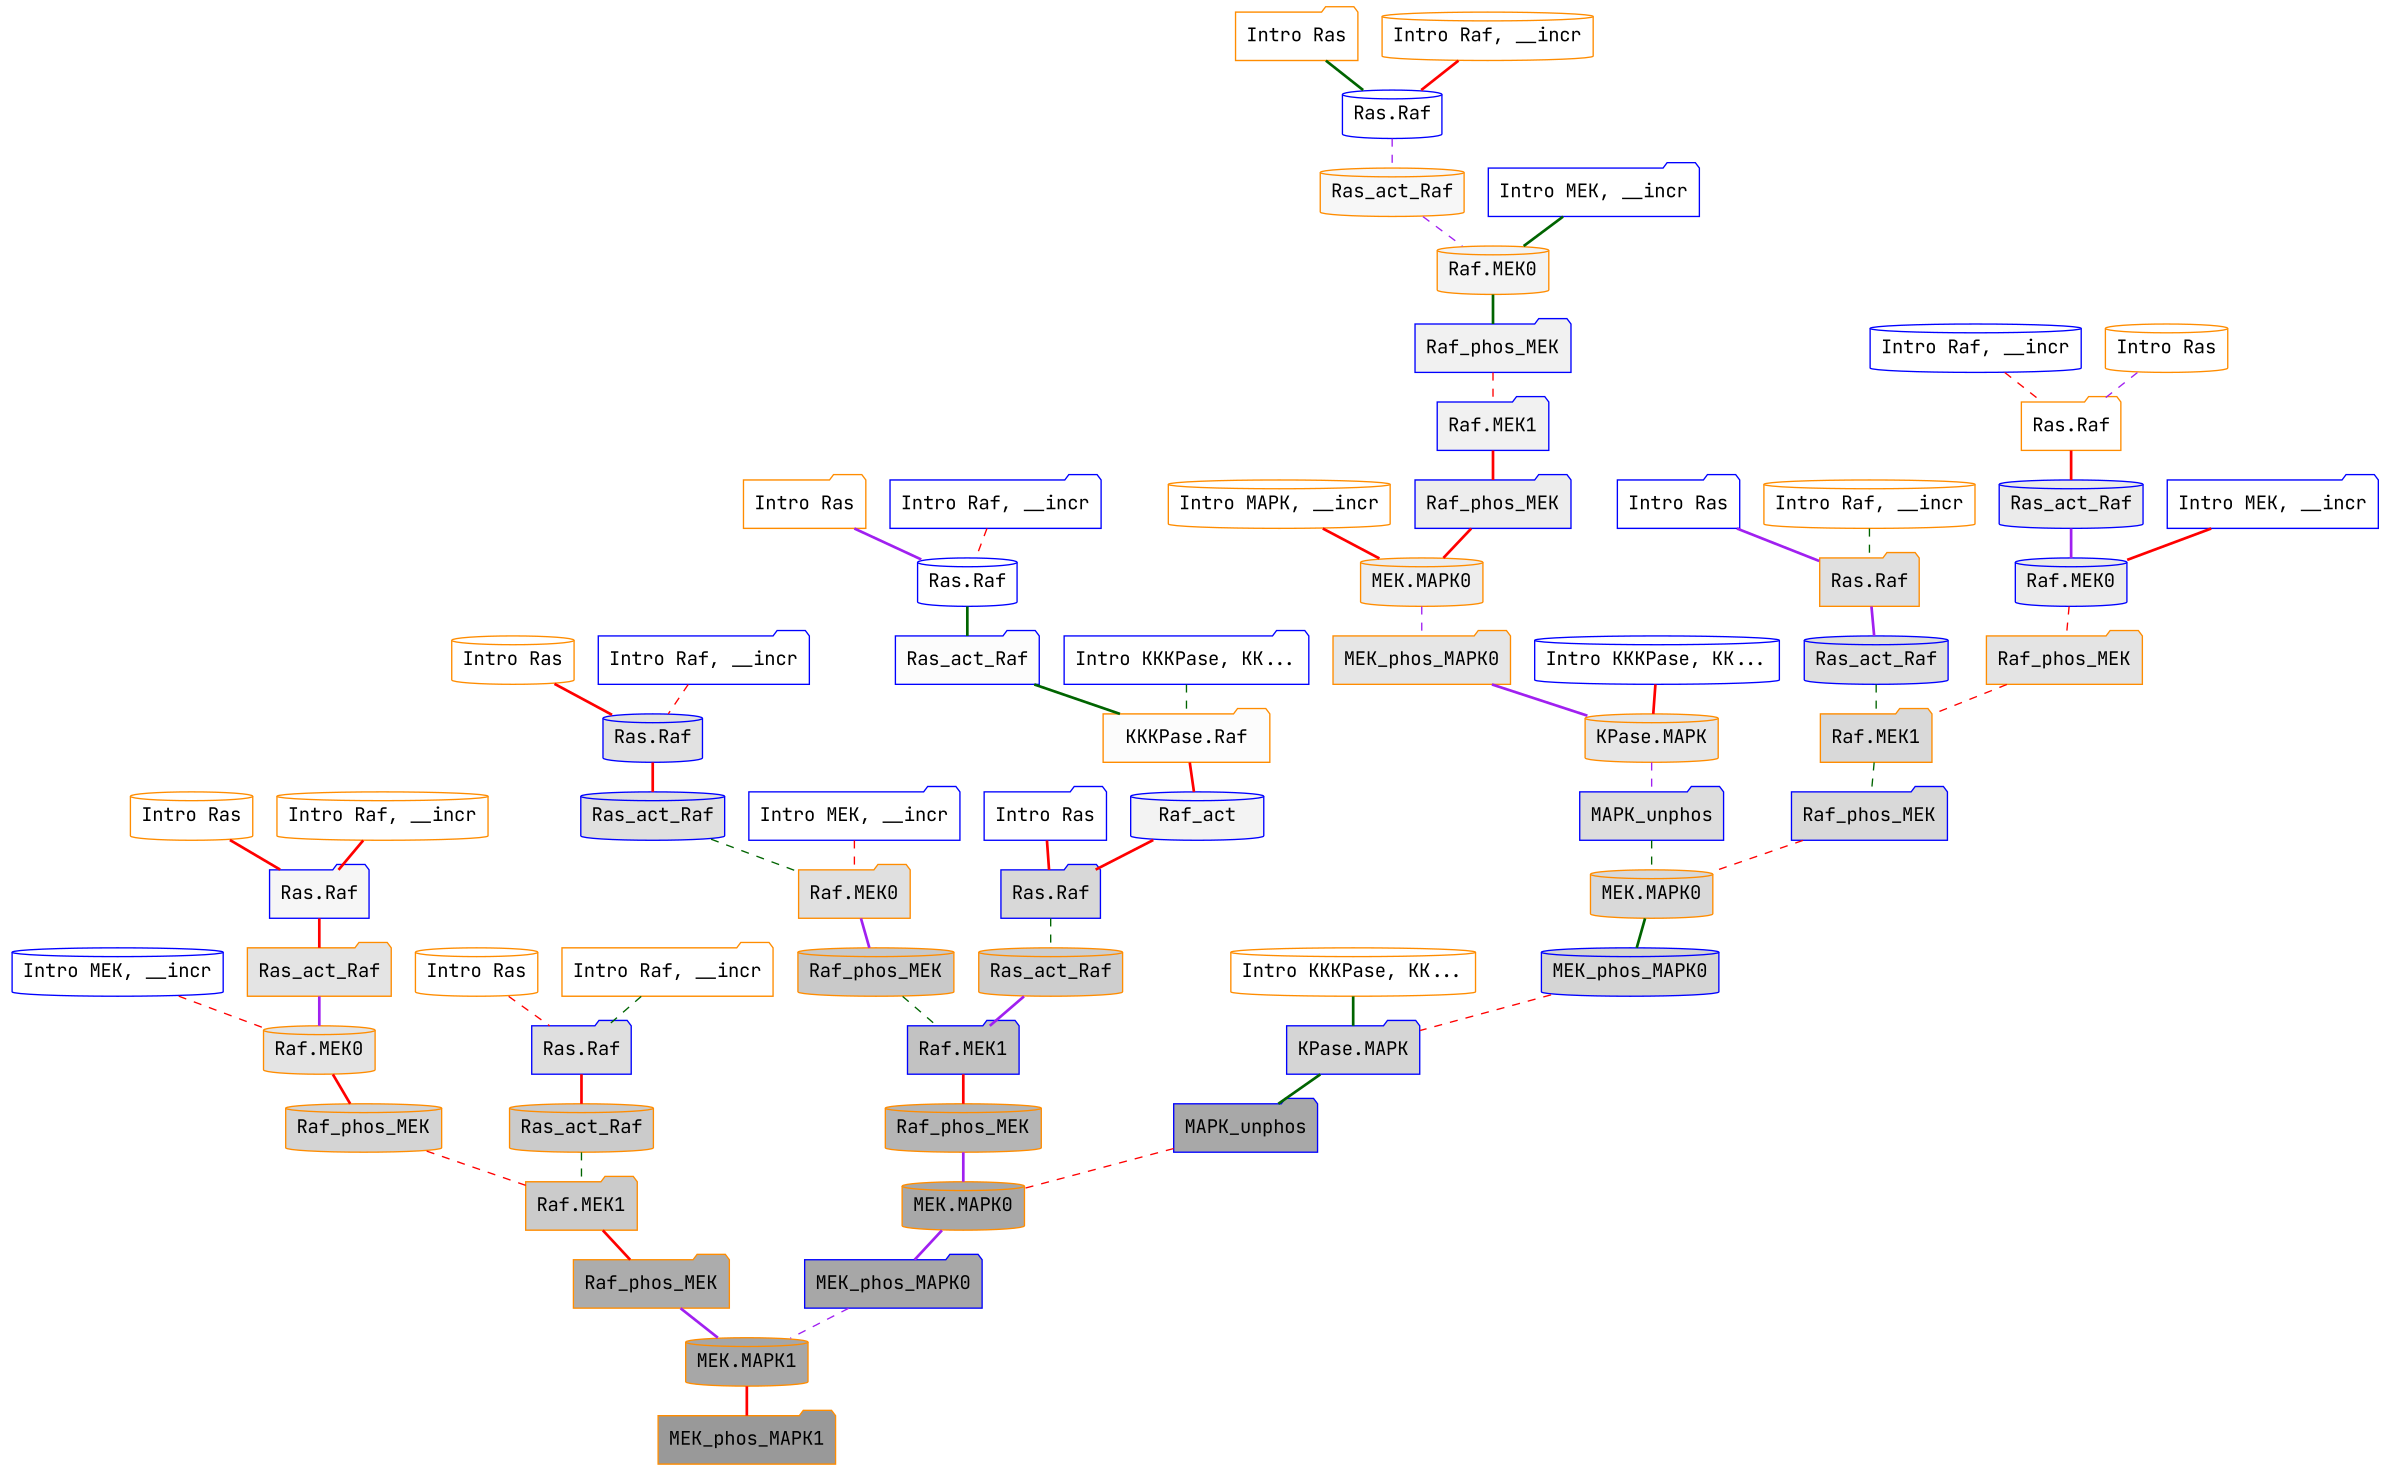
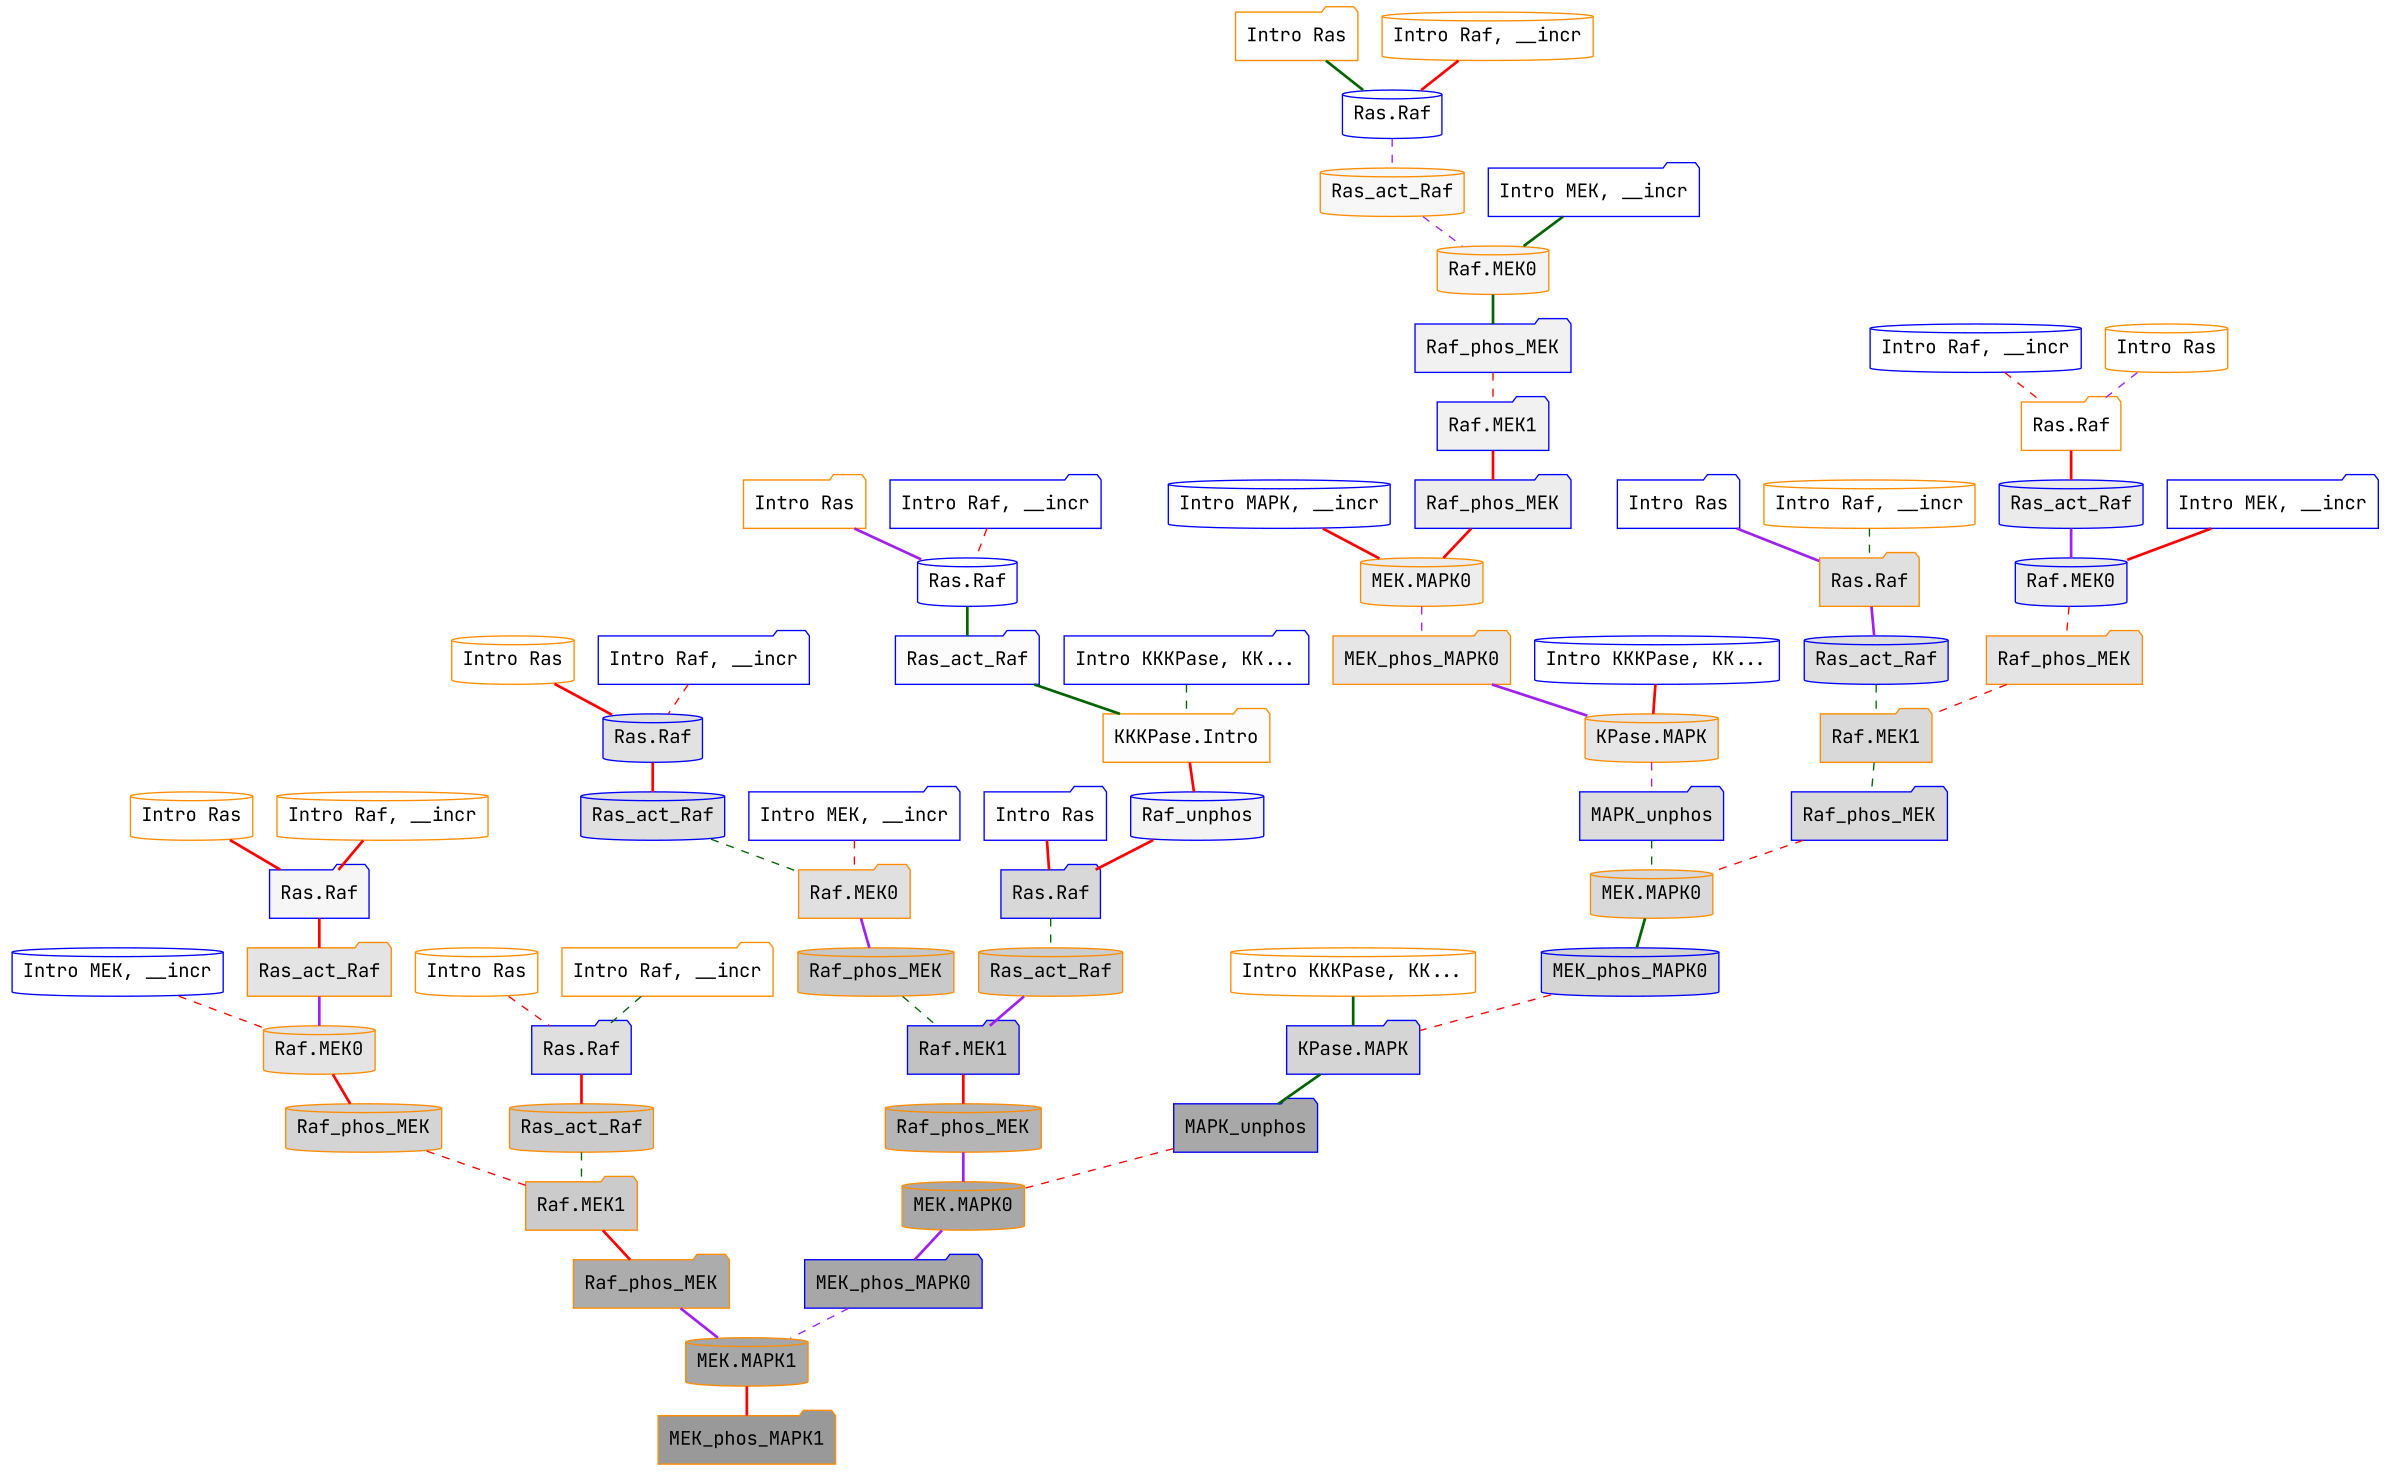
node "Intro MAPK, __incr": color darkorange -> blue
node "KKKPase.Raf": label "KKKPase.Raf" -> "KKKPase.Intro"
node "Raf_act": label "Raf_act" -> "Raf_unphos"
